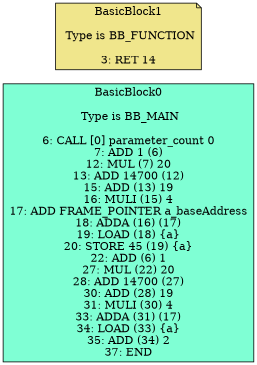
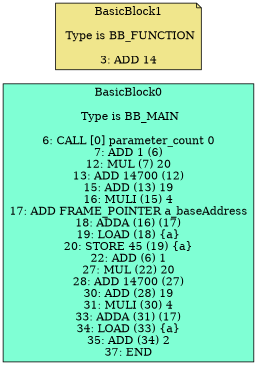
node "BasicBlock1 Type is BB_FUNCTION 3: RET 14": label "BasicBlock1 Type is BB_FUNCTION 3: RET 14" -> "BasicBlock1 Type is BB_FUNCTION 3: ADD 14"
